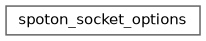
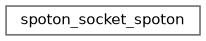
node "spoton_socket_options": label "spoton_socket_options" -> "spoton_socket_spoton"
